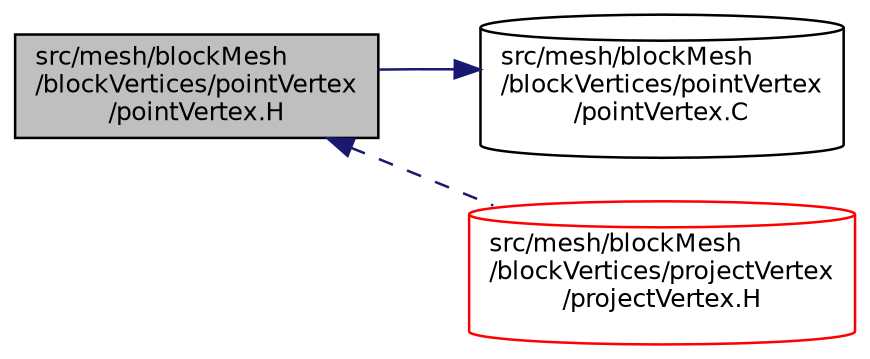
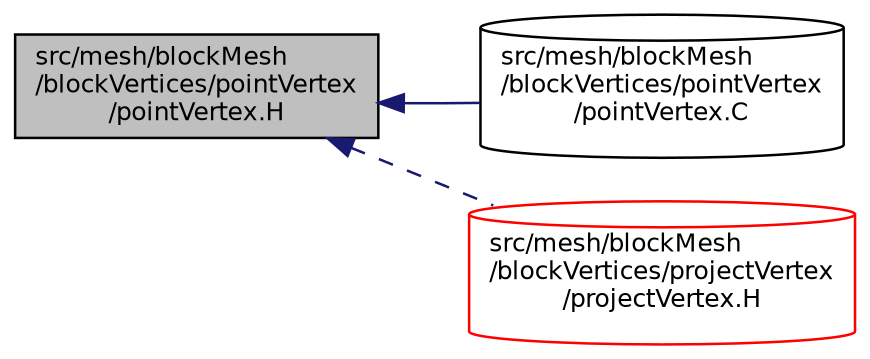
edge "src/mesh/blockMesh /blockVertices/pointVertex /pointVertex.H" -> "src/mesh/blockMesh /blockVertices/pointVertex /pointVertex.C": reversed
